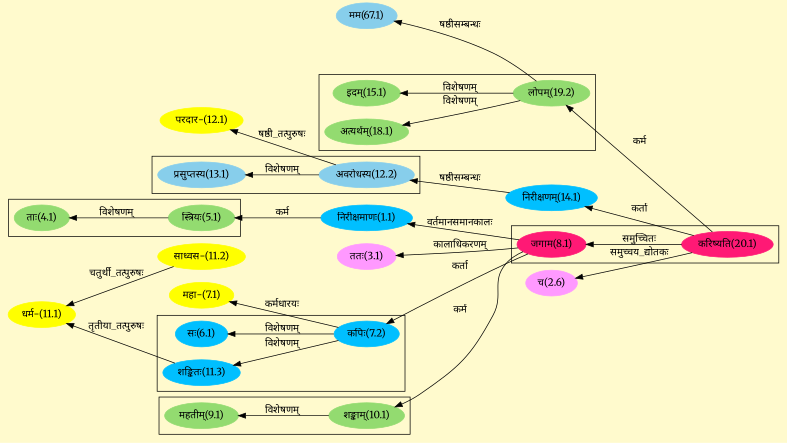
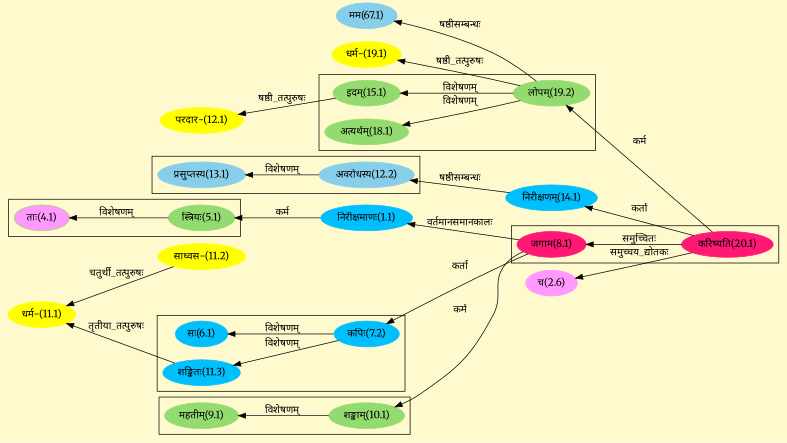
node "धर्म-(19.1)": added
edge "अवरोधस्य(12.2)" -> "परदार-(12.1)": now "इदम्(15.1)" -> "परदार-(12.1)"
node "ताः(4.1)": fillcolor #93db70 -> #ff99ff
node "ततः(3.1)": removed
node "महा-(7.1)": removed
